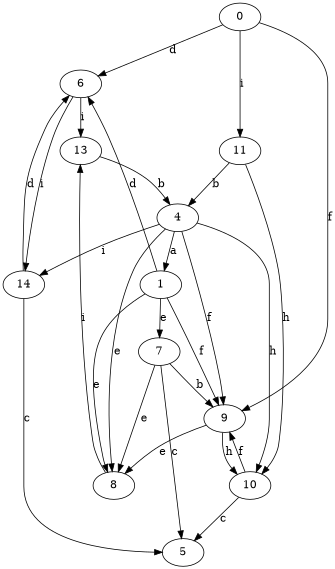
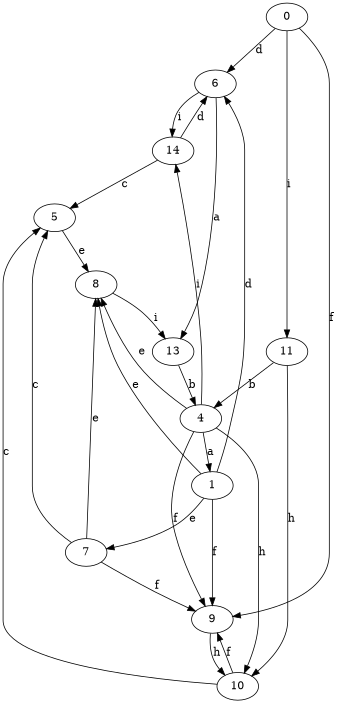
edge "6" -> "13": label "i" -> "a"
edge "7" -> "9": label "b" -> "f"
edge "9" -> "8": now "5" -> "8"
